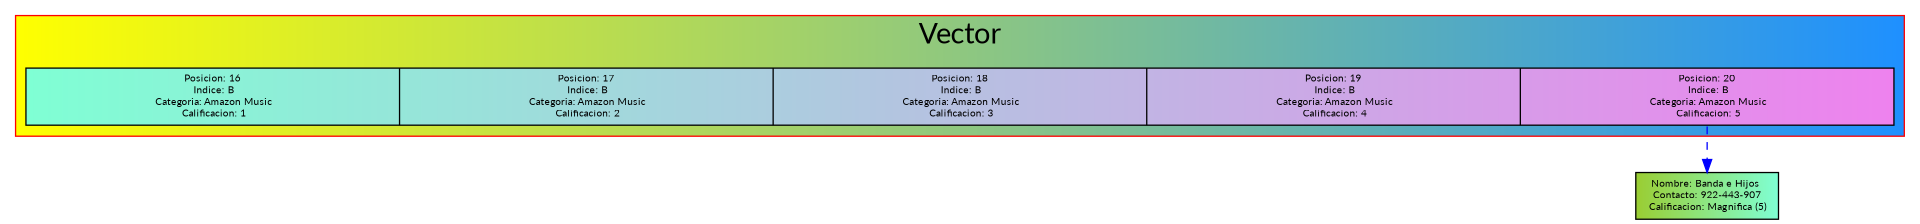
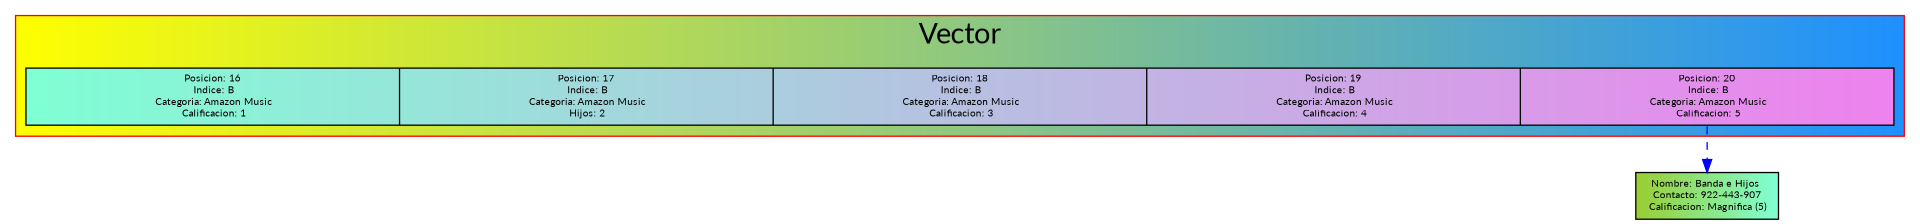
node "Posicion: 16": text "Calificacion: 2" -> "Hijos: 2"
